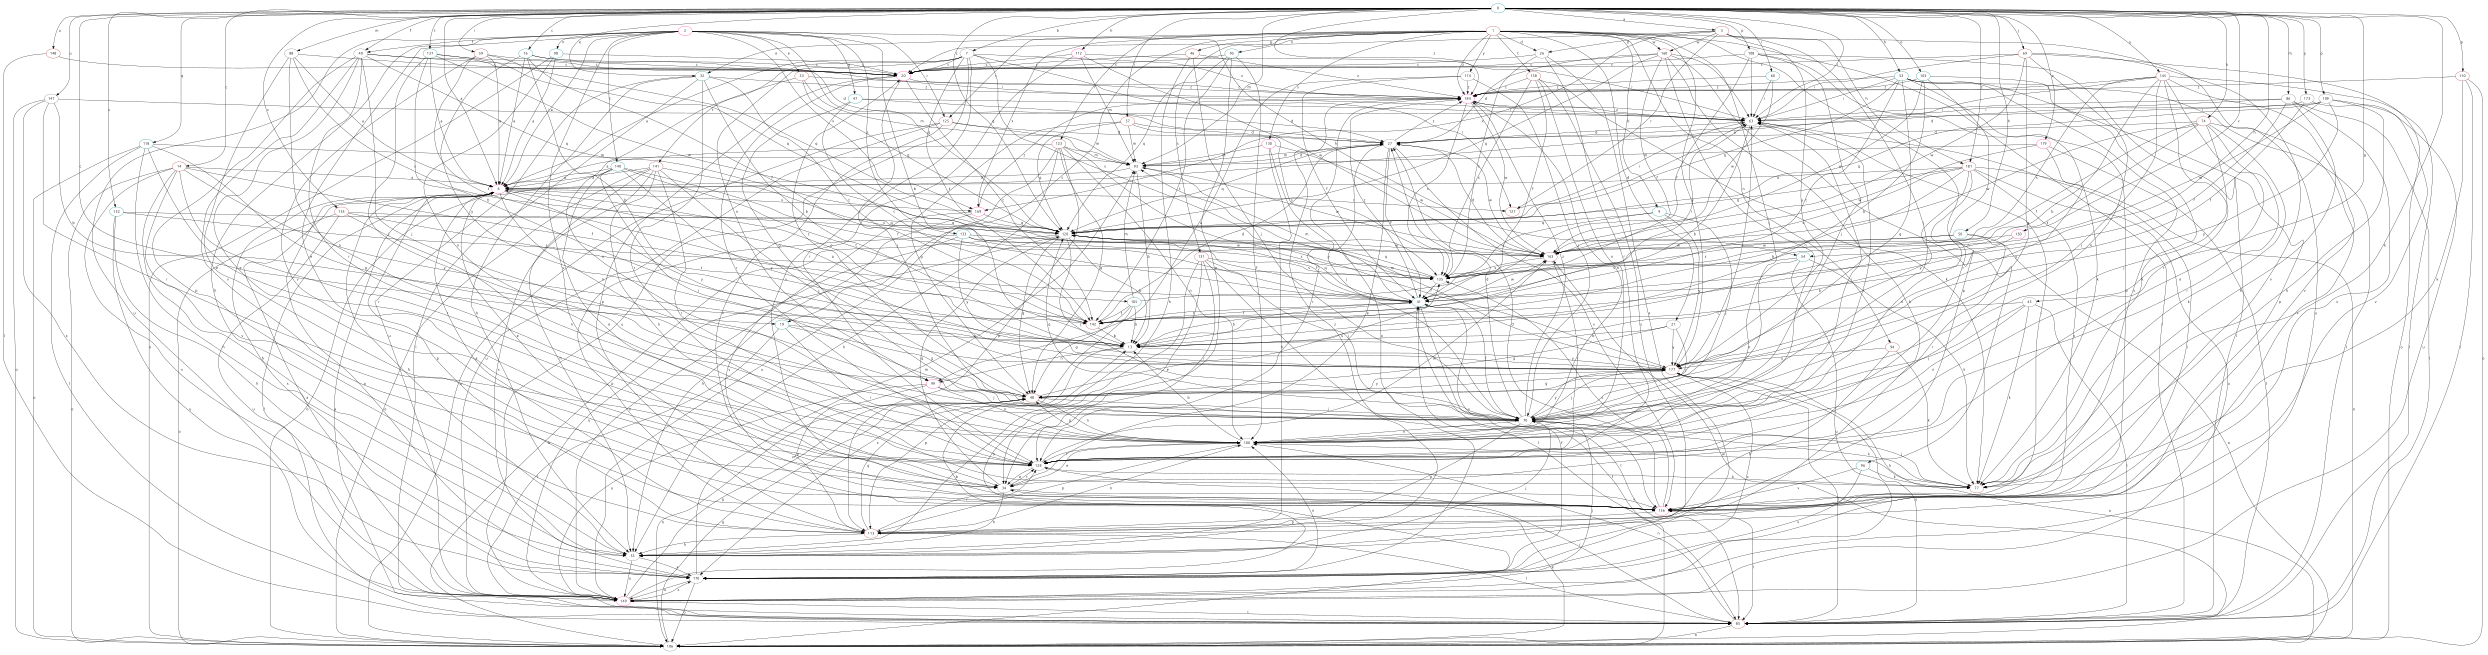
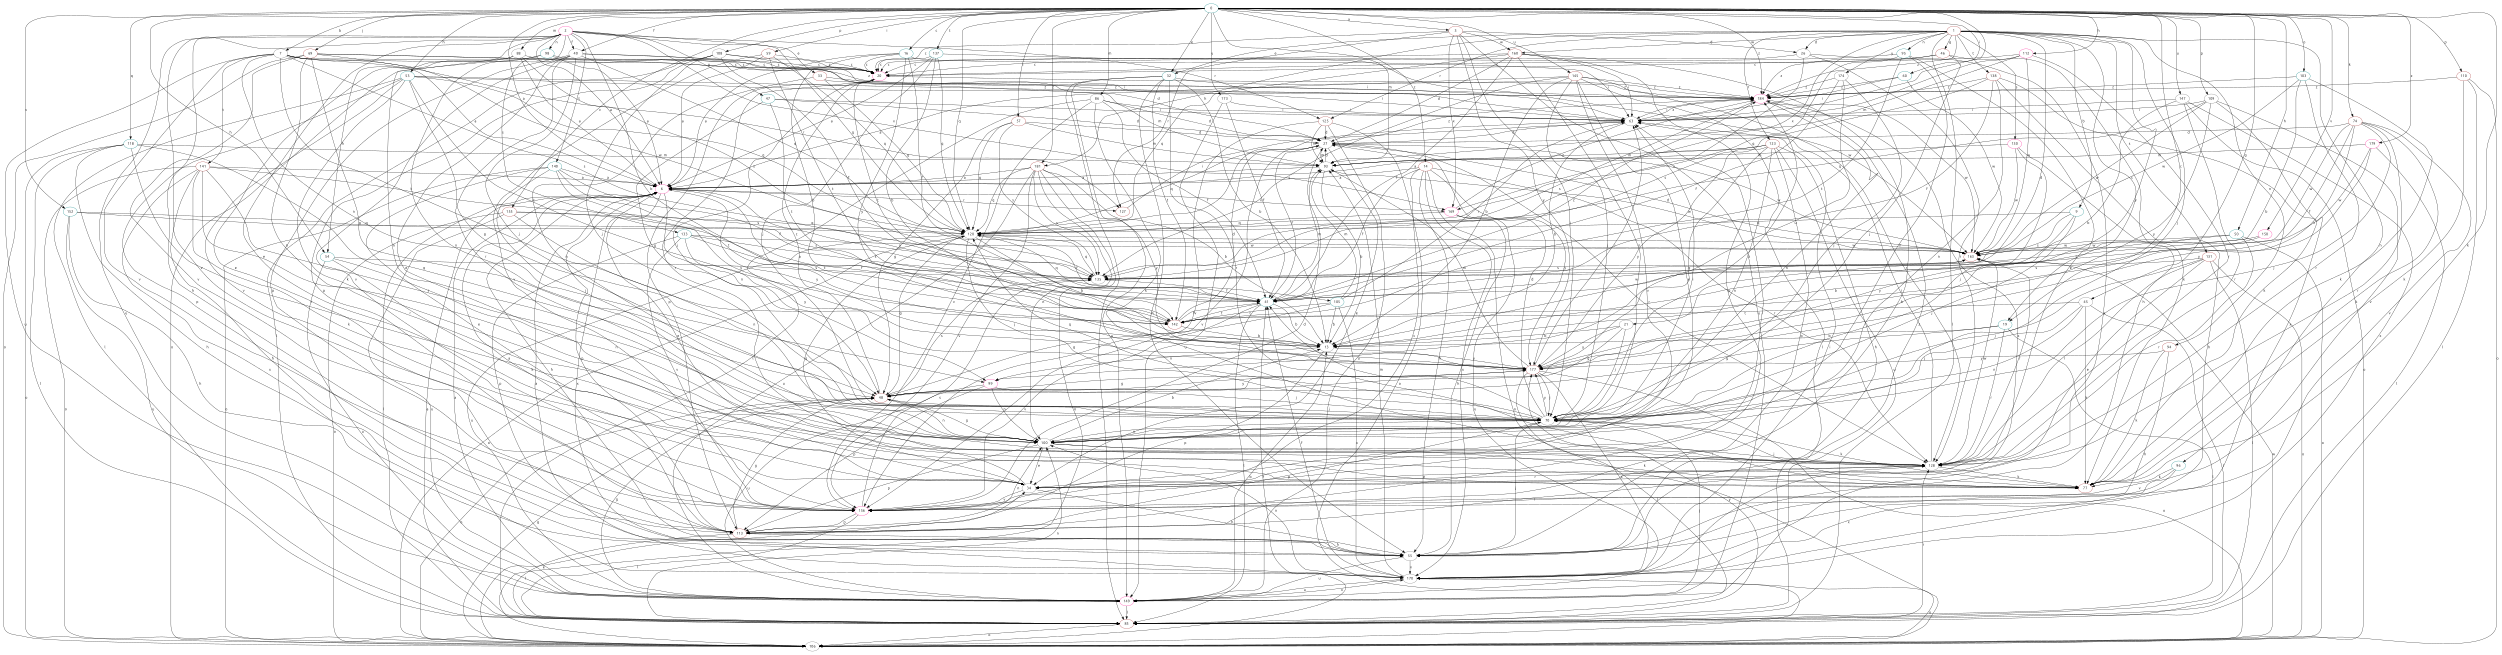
node "148": removed
